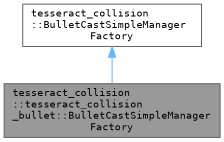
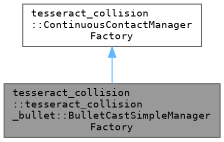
node "tesseract_collision ::BulletCastSimpleManager Factory": label "tesseract_collision ::BulletCastSimpleManager Factory" -> "tesseract_collision ::ContinuousContactManager Factory"
